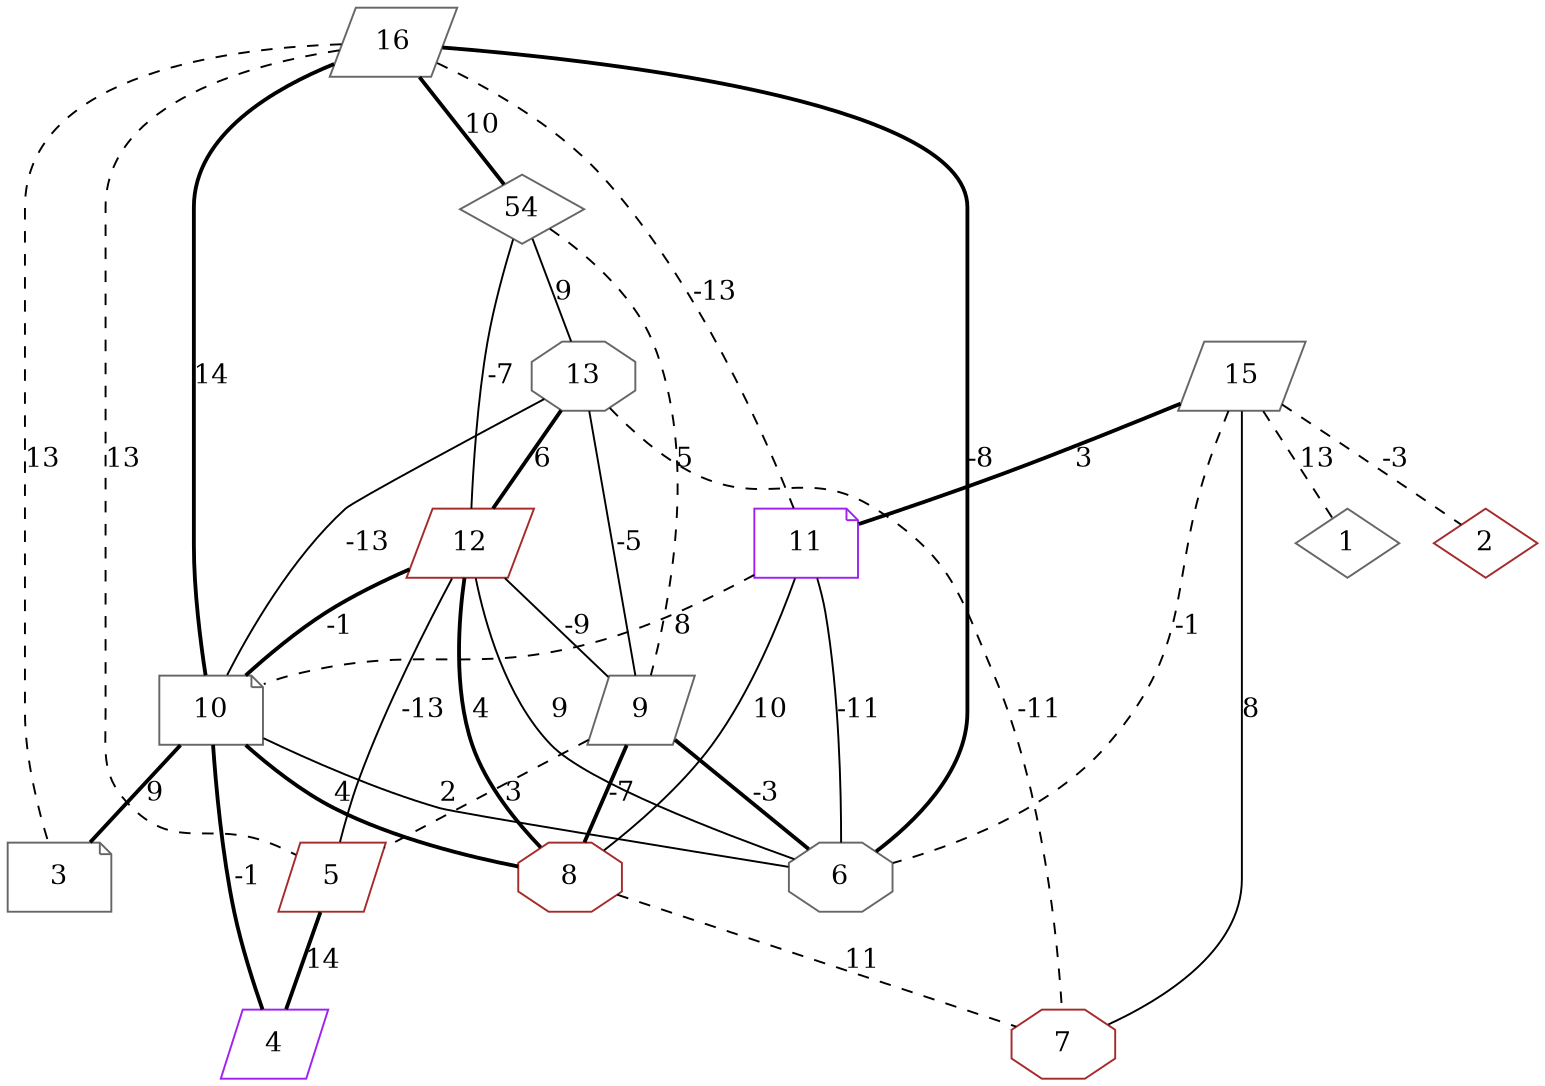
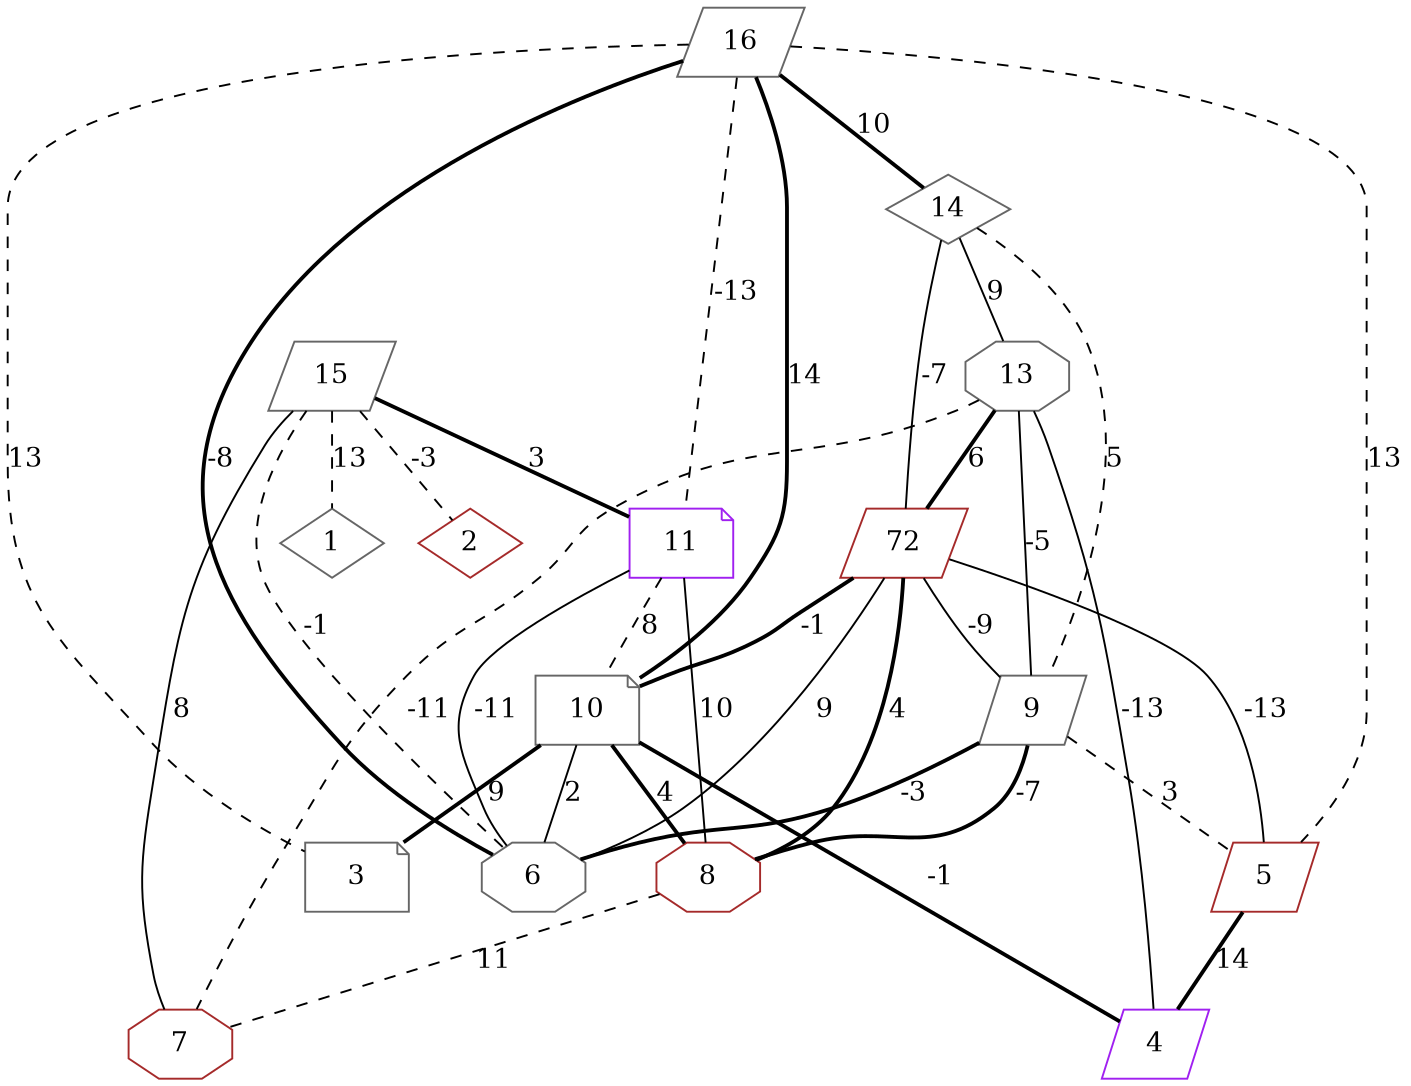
node "54": label "54" -> "14"
edge "13" -- "10": now "13" -- "4"
node "12": label "12" -> "72"
